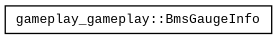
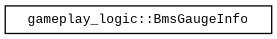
node "gameplay_gameplay::BmsGaugeInfo": label "gameplay_gameplay::BmsGaugeInfo" -> "gameplay_logic::BmsGaugeInfo"
